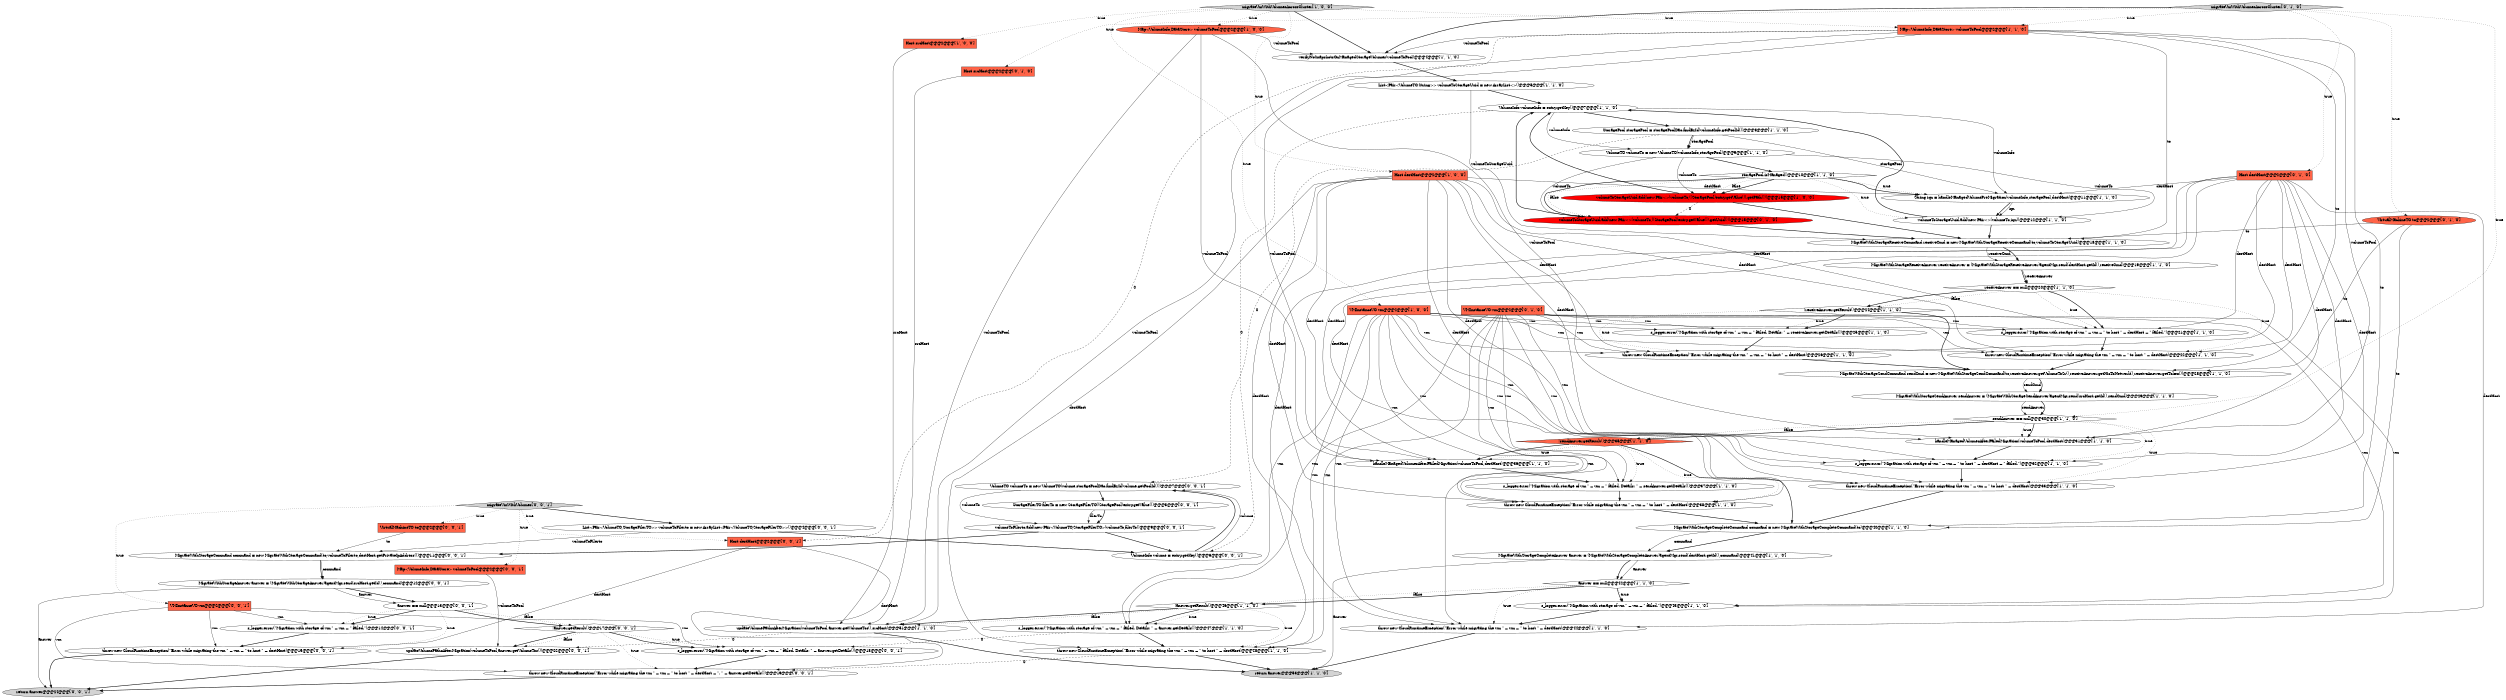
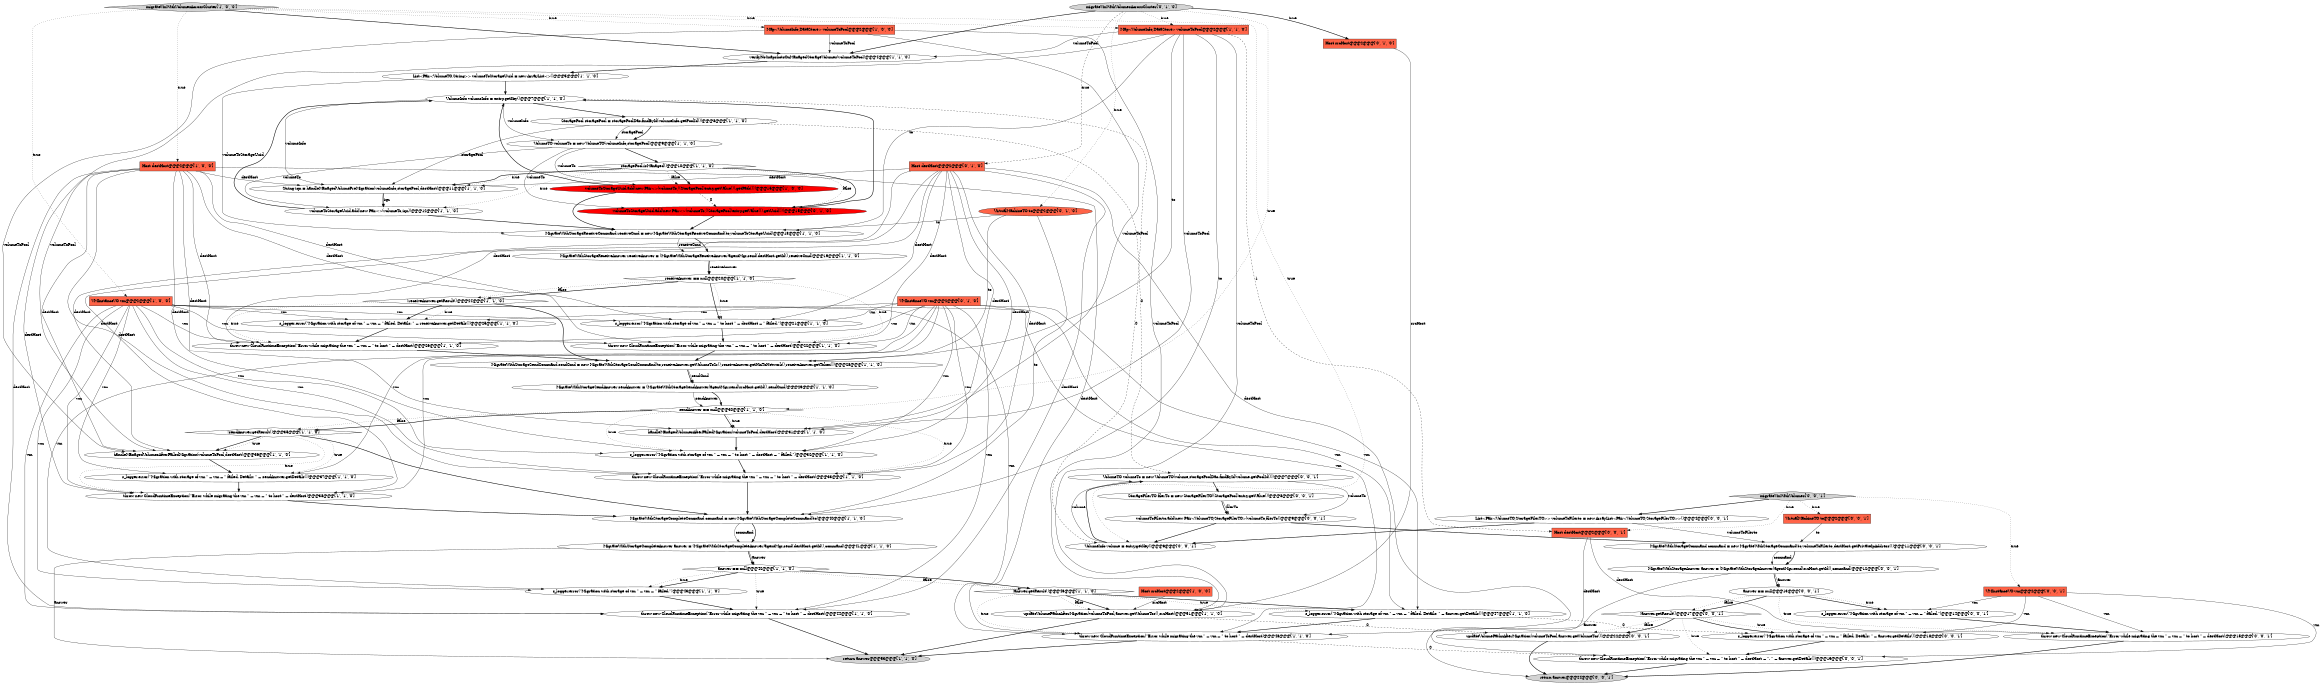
node "migrateVmWithVolumesAcrossCluster['0', '1', '0']": shape diamond -> ellipse
edge "migrateVmWithVolumesAcrossCluster['0', '1', '0']" -> "Host srcHost@@@2@@@['0', '1', '0']": style dotted -> bold
edge "migrateVmWithVolumesAcrossCluster['1', '0', '0']" -> "Host srcHost@@@2@@@['1', '0', '0']": now "migrateVmWithVolumesAcrossCluster['1', '0', '0']" -> "VolumeInfo volume = entry.getKey()@@@6@@@['0', '0', '1']"
node "Map<VolumeInfo,DataStore> volumeToPool@@@2@@@['1', '0', '0']": shape ellipse -> box
edge "migrateVmWithVolumesAcrossCluster['0', '1', '0']" -> "Host destHost@@@2@@@['0', '1', '0']": style dotted -> dashed
edge "Map<VolumeInfo,DataStore> volumeToPool@@@2@@@['1', '1', '0']" -> "Host destHost@@@2@@@['0', '0', '1']": label "0" -> "1"
node "!sendAnswer.getResult()@@@35@@@['1', '1', '0']": fillcolor tomato -> white
node "Map<VolumeInfo,DataStore> volumeToPool@@@2@@@['0', '0', '1']": removed
